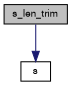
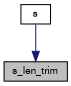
edge "s_len_trim" -> "s": reversed
